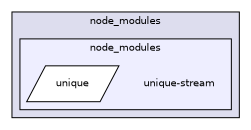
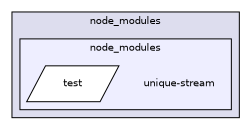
node "unique": label "unique" -> "test"
